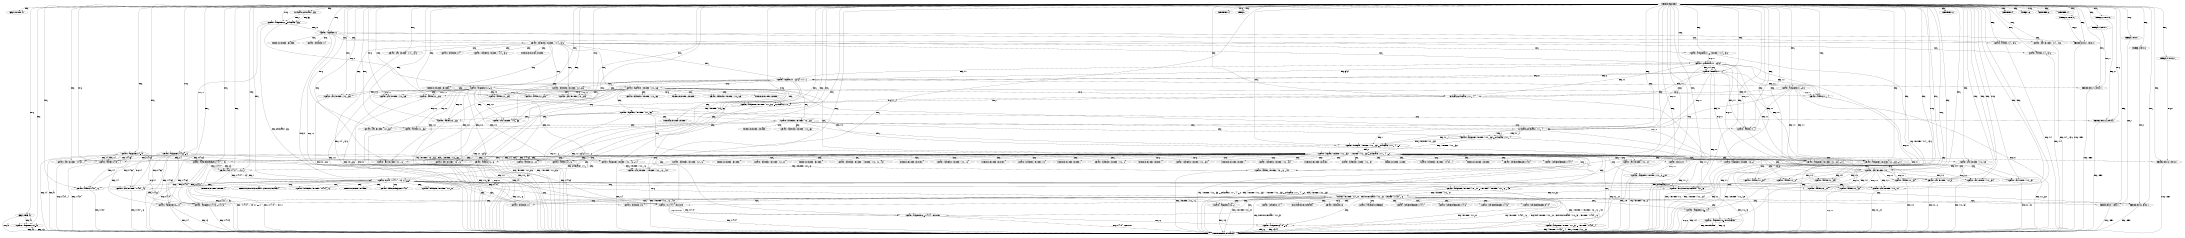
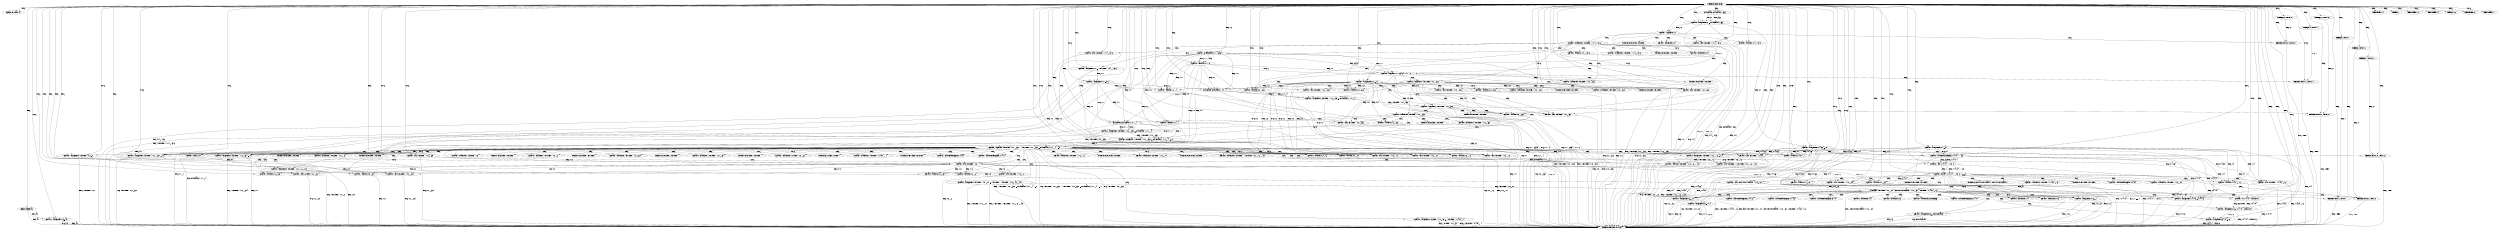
edge "(METHOD,tftp_connect)" -> "(<operator>.cast,(_DWORD *)(v12 + 8))": removed, label "DDG:"
edge "(METHOD,tftp_connect)" -> "(<operator>.greaterThan,v11 > 65464)": label "DDG: " -> "DDG: v8"
edge "(<operator>.assignment,v11 = *(_DWORD *)(*v14 + 1576))" -> "(<operator>.greaterThan,v11 > 65464)": now "(<operator>.assignment,v11 = *(_DWORD *)(*v14 + 1576))" -> "(<operator>.assignment,v11 = 512)"
edge "(METHOD,tftp_connect)" -> "(<operator>.addition,v14[20] + 4)": label "DDG: " -> "WORD: "
node "(_errno_location,_errno_location())": removed
node "(METHOD_RETURN,int __fastcall)": label "(METHOD_RETURN,int __fastcall)" -> "(METHOD_RETURN,int __unk)"
